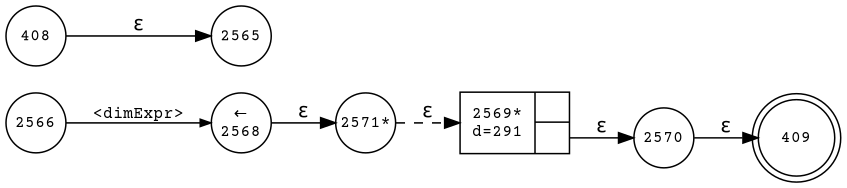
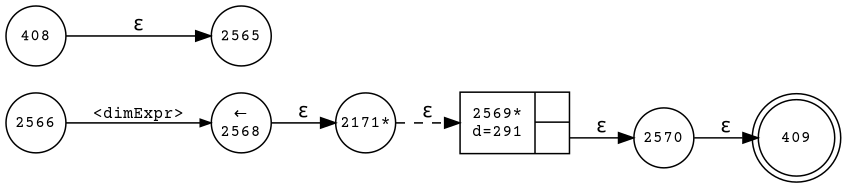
node "2571*": label "2571*" -> "2171*"
